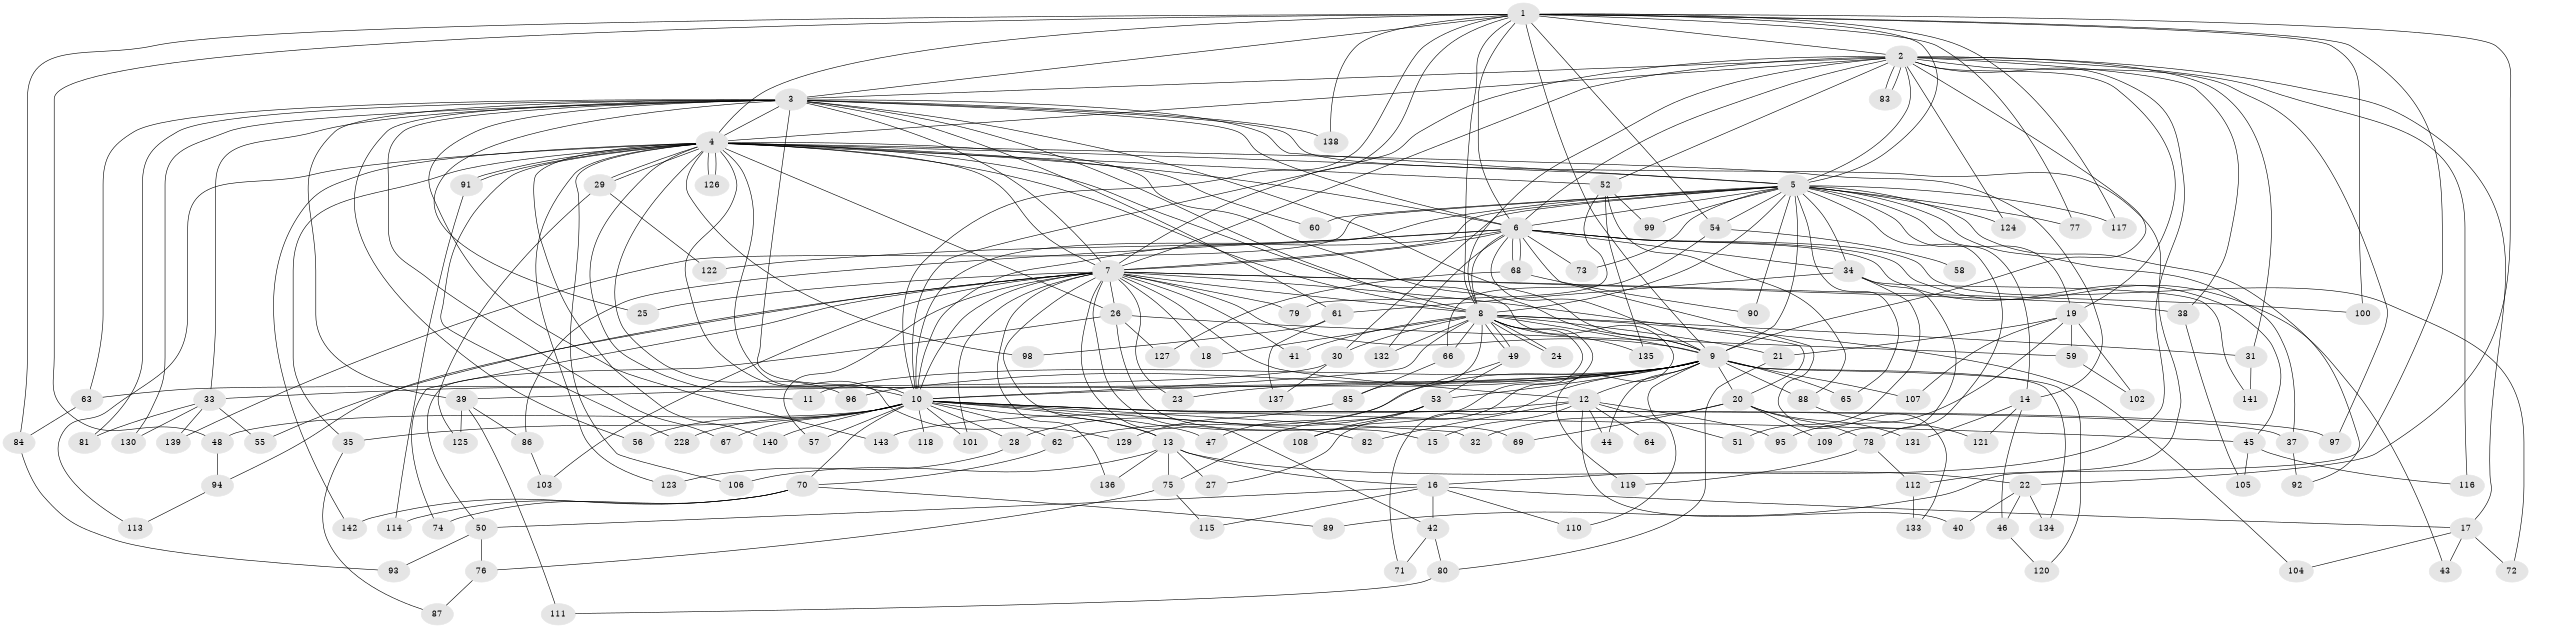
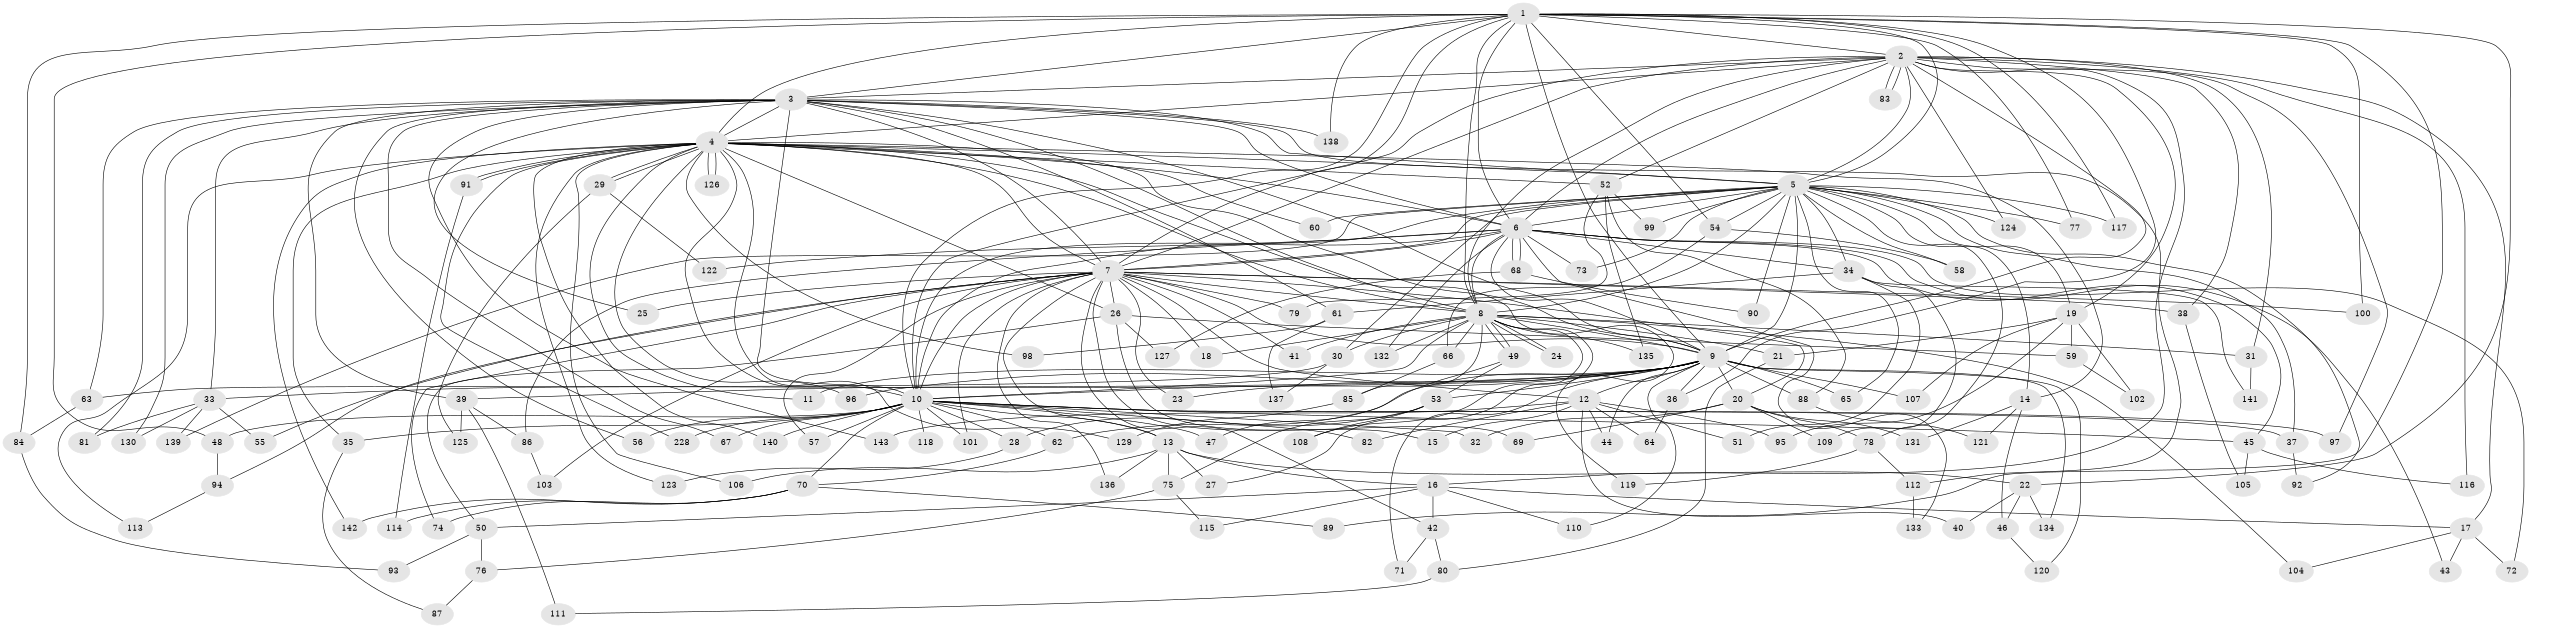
edge "5" -- "58": added
node "36": added
